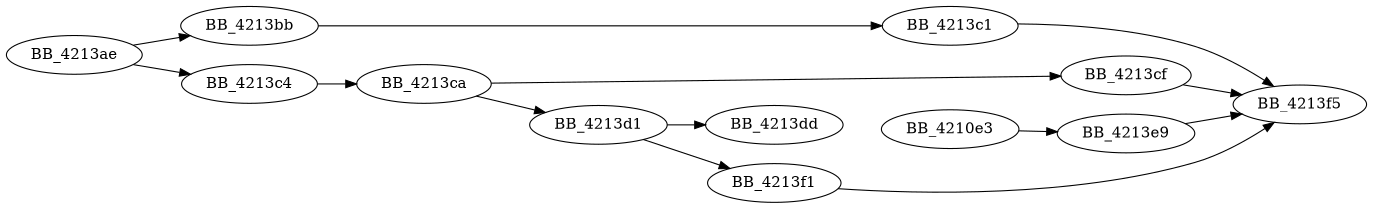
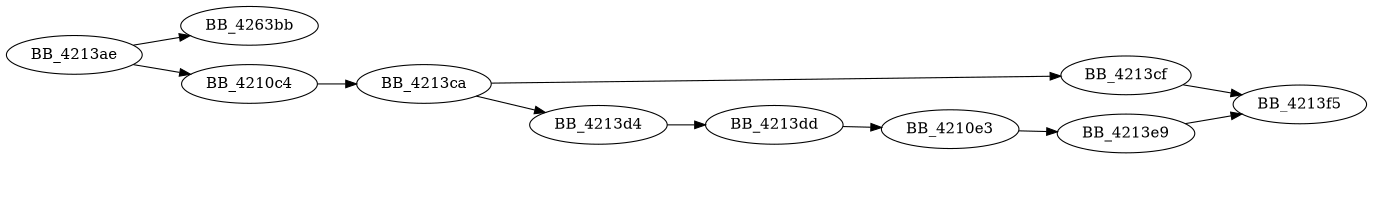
node "BB_4213bb": label "BB_4213bb" -> "BB_4263bb"
node "BB_4213c1": removed
node "BB_4213c4": label "BB_4213c4" -> "BB_4210c4"
node "BB_4213d1": label "BB_4213d1" -> "BB_4213d4"
edge "BB_4213dd" -> "BB_4210e3": added
node "BB_4213f1": removed
